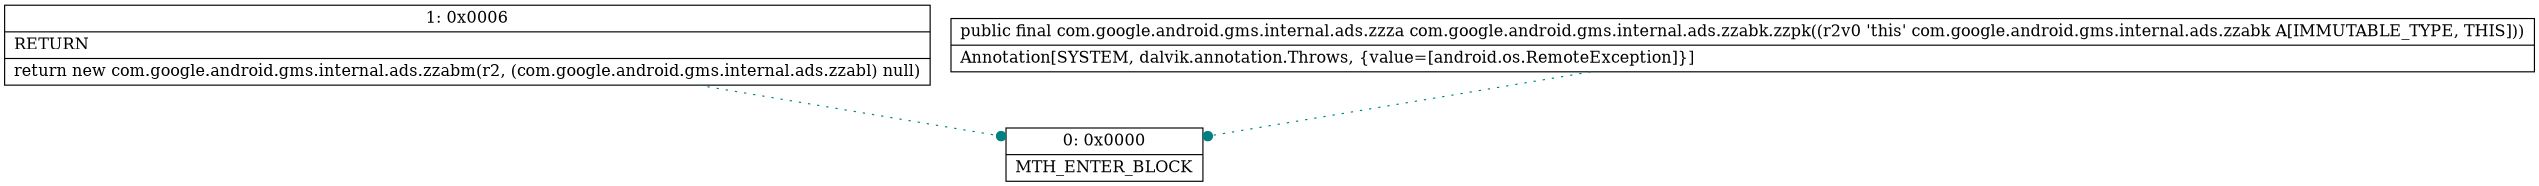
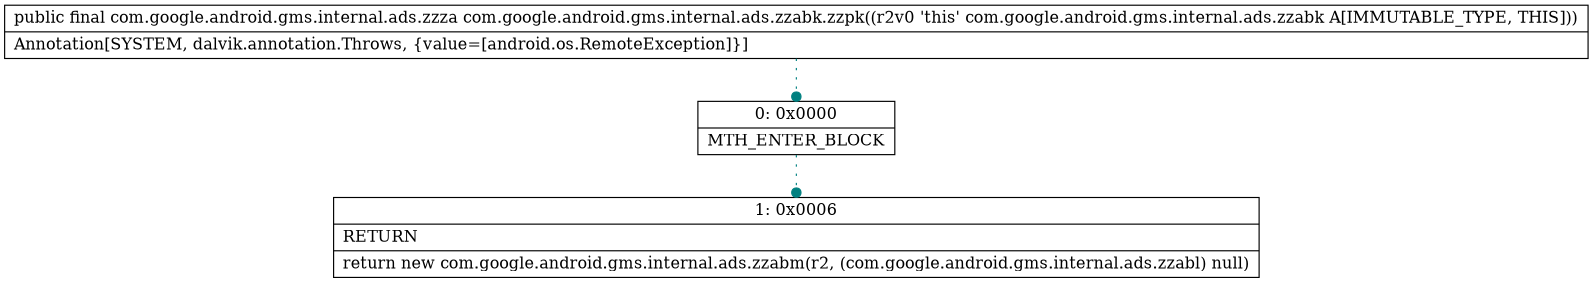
edge "1: 0x0006" -> "0: 0x0000": reversed
